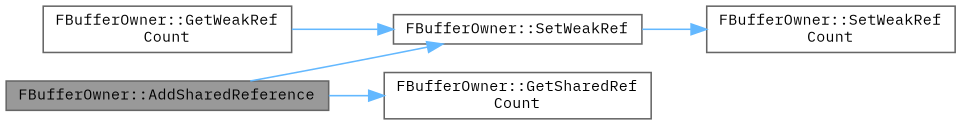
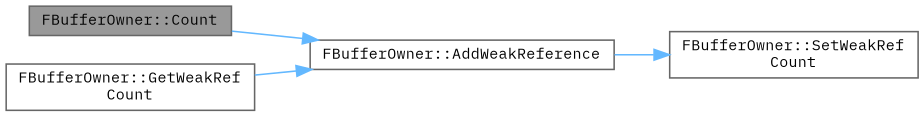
node "FBufferOwner::SetWeakRef": label "FBufferOwner::SetWeakRef" -> "FBufferOwner::AddWeakReference"
node "FBufferOwner::AddSharedReference": label "FBufferOwner::AddSharedReference" -> "FBufferOwner::Count"
node "FBufferOwner::GetSharedRef Count": removed
